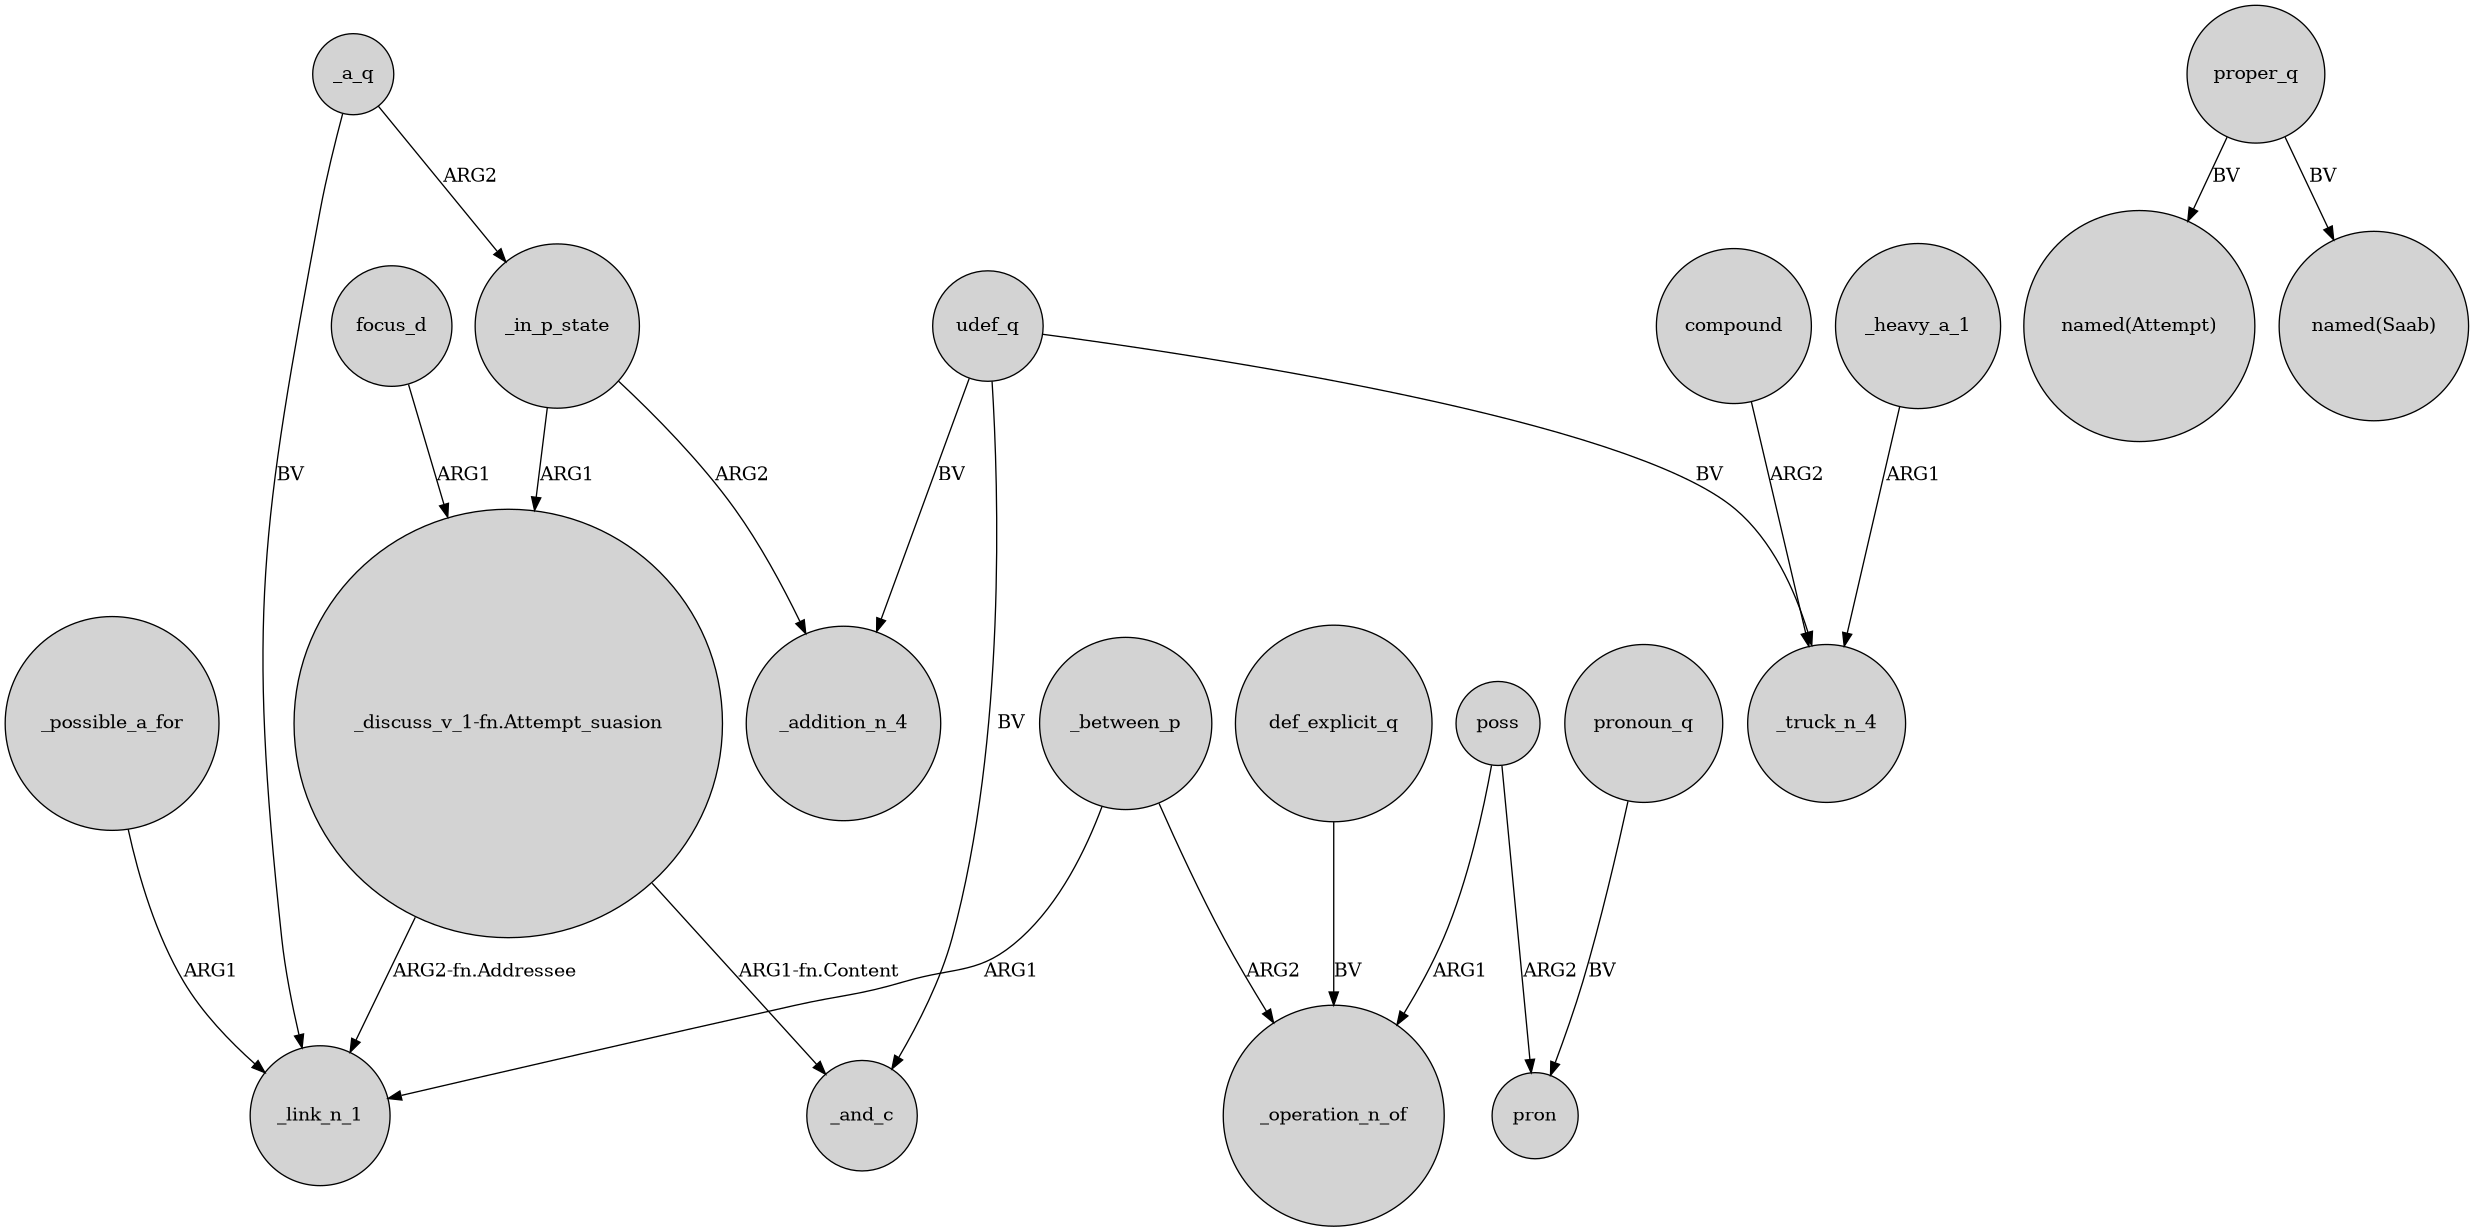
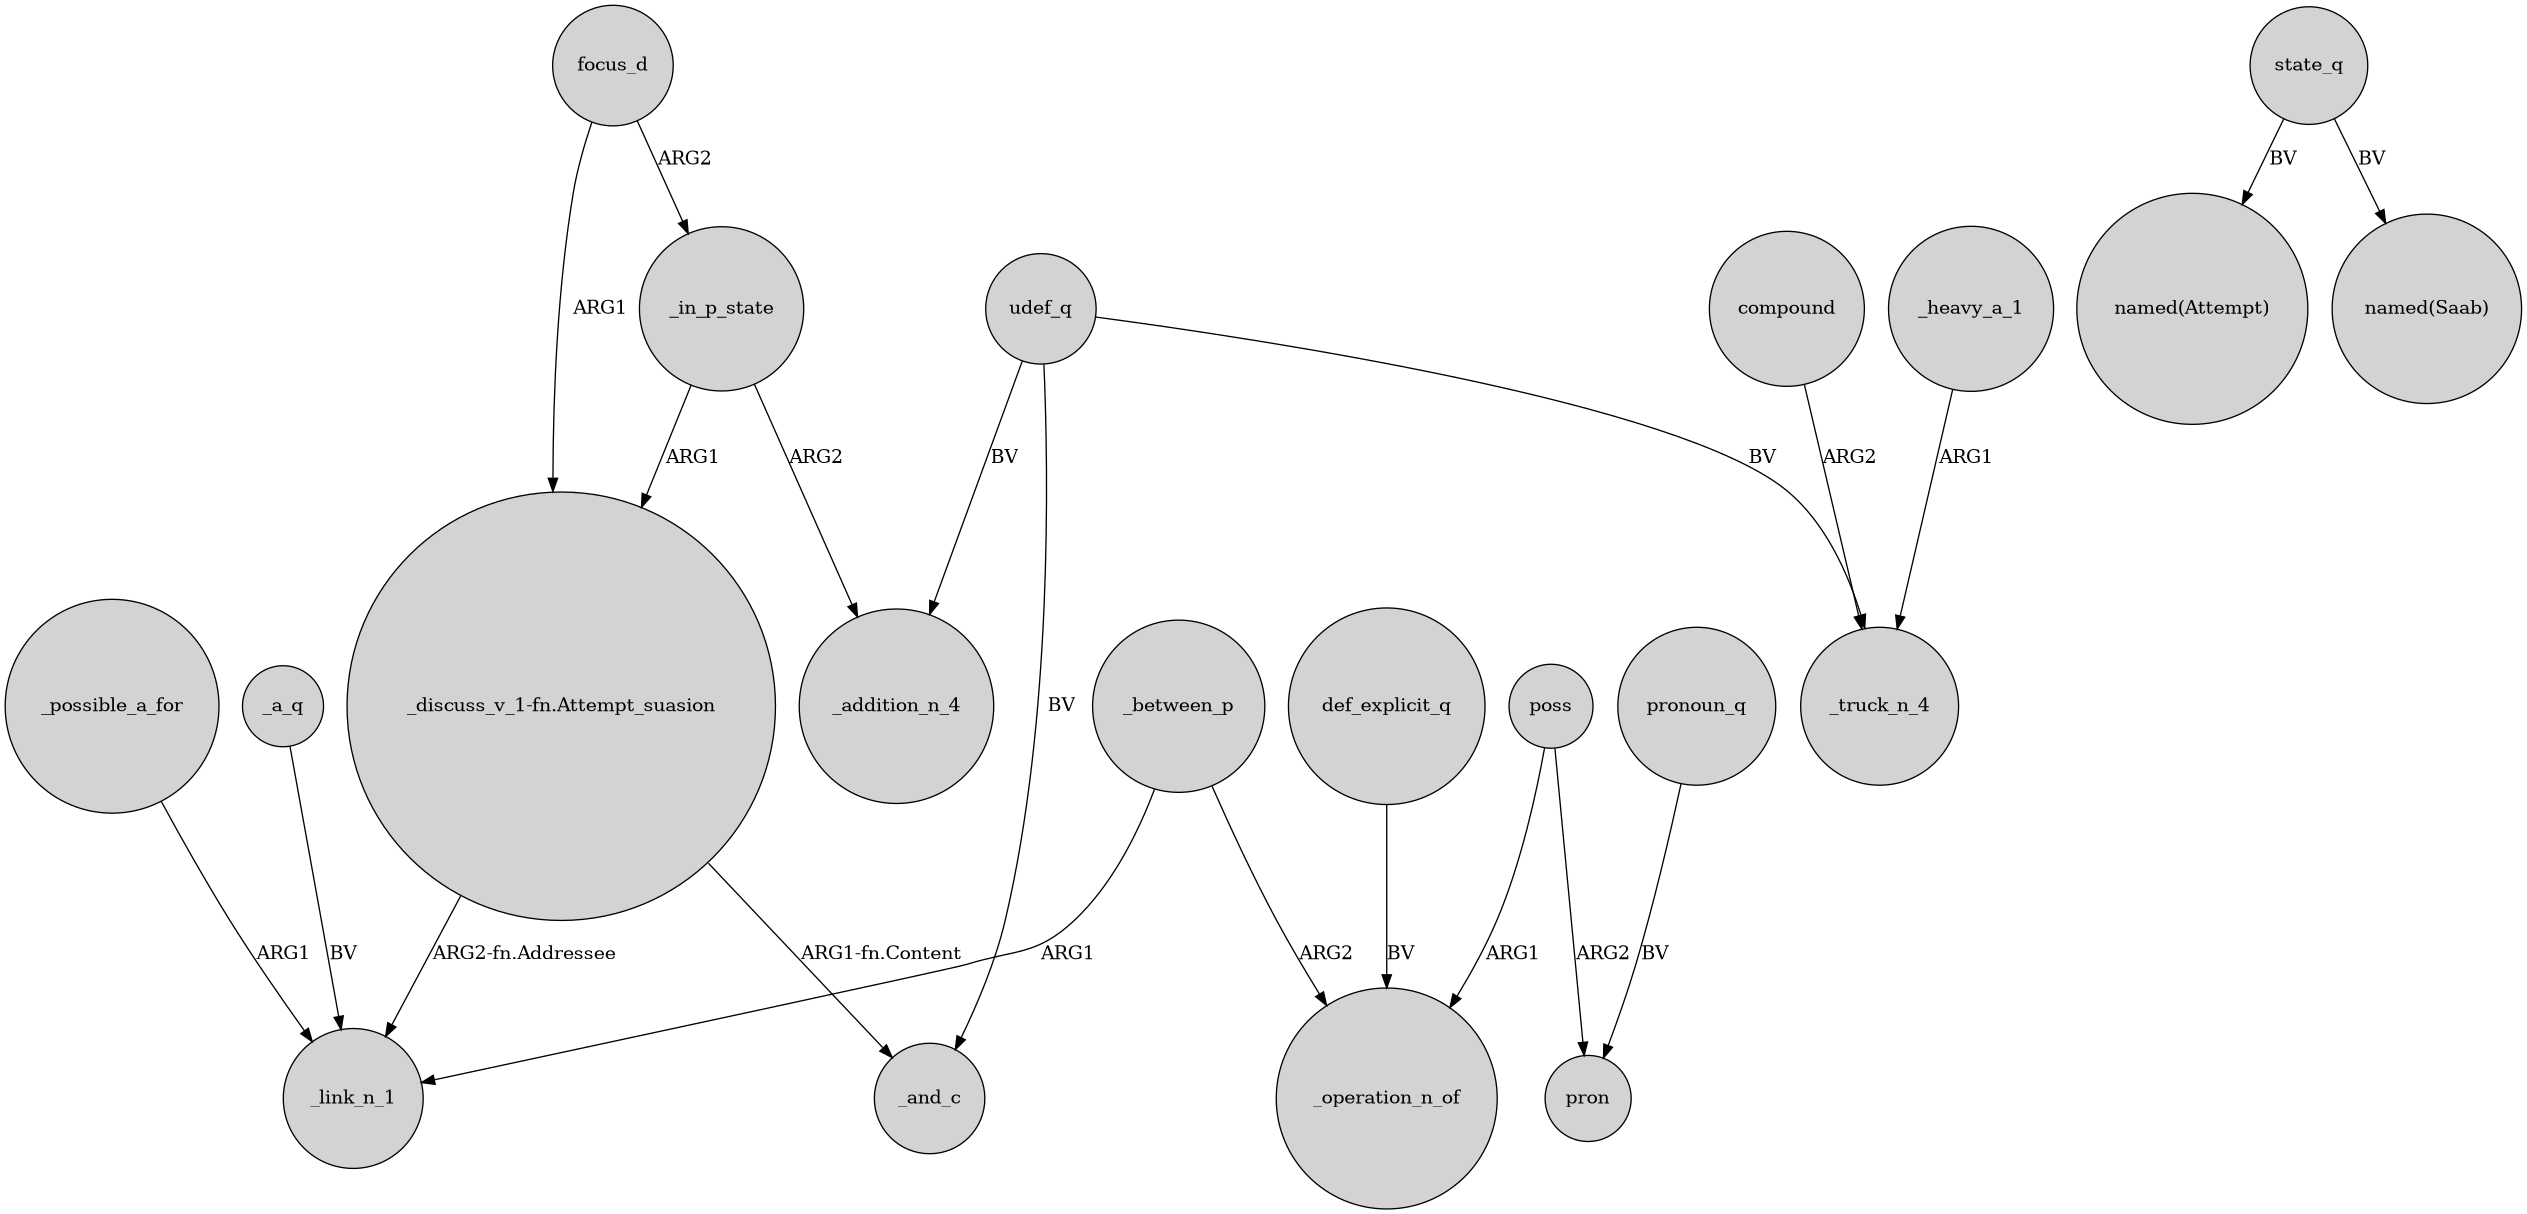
node "proper_q": label "proper_q" -> "state_q"
edge "_a_q" -> "_in_p_state": now "focus_d" -> "_in_p_state"
